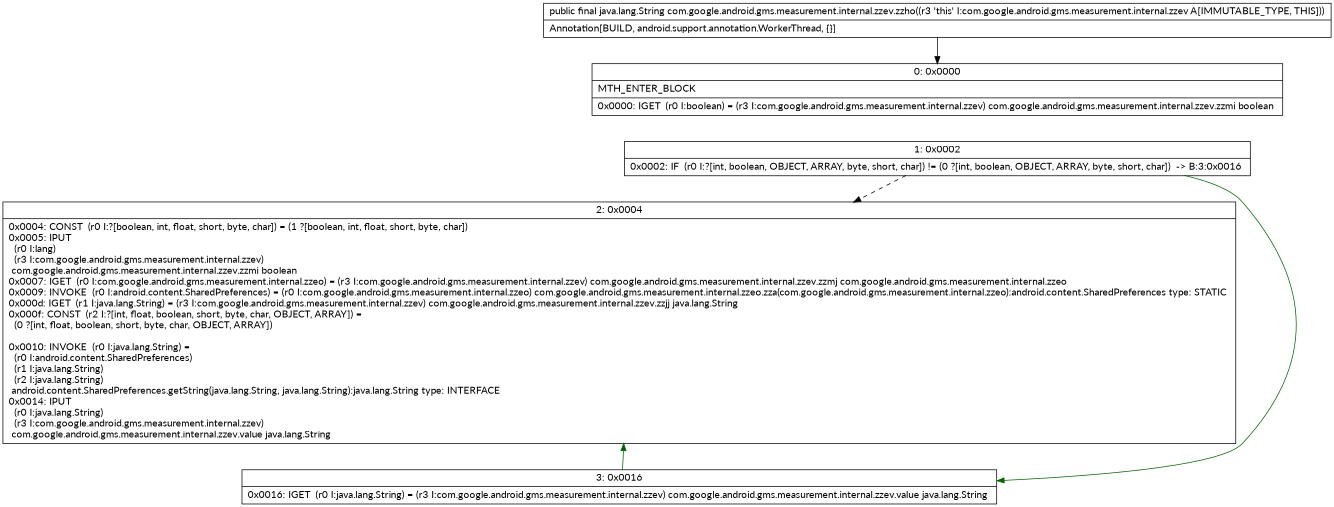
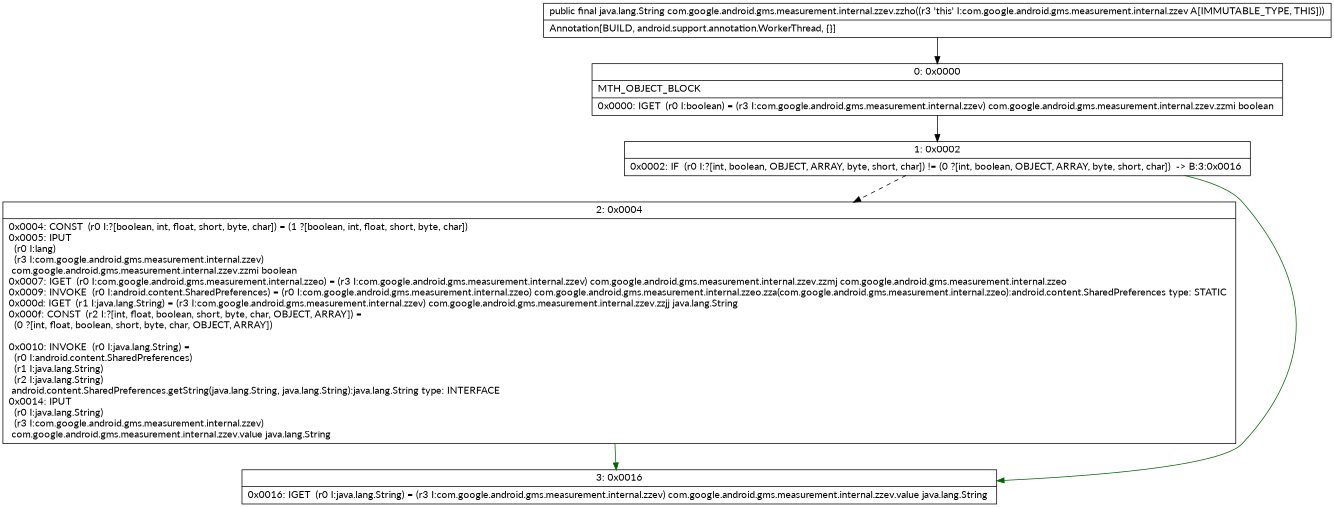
node "0: 0x0000": text "MTH_ENTER_BLOCK" -> "MTH_OBJECT_BLOCK"
edge "0: 0x0000" -> "1: 0x0002": added
edge "3: 0x0016" -> "2: 0x0004": reversed
